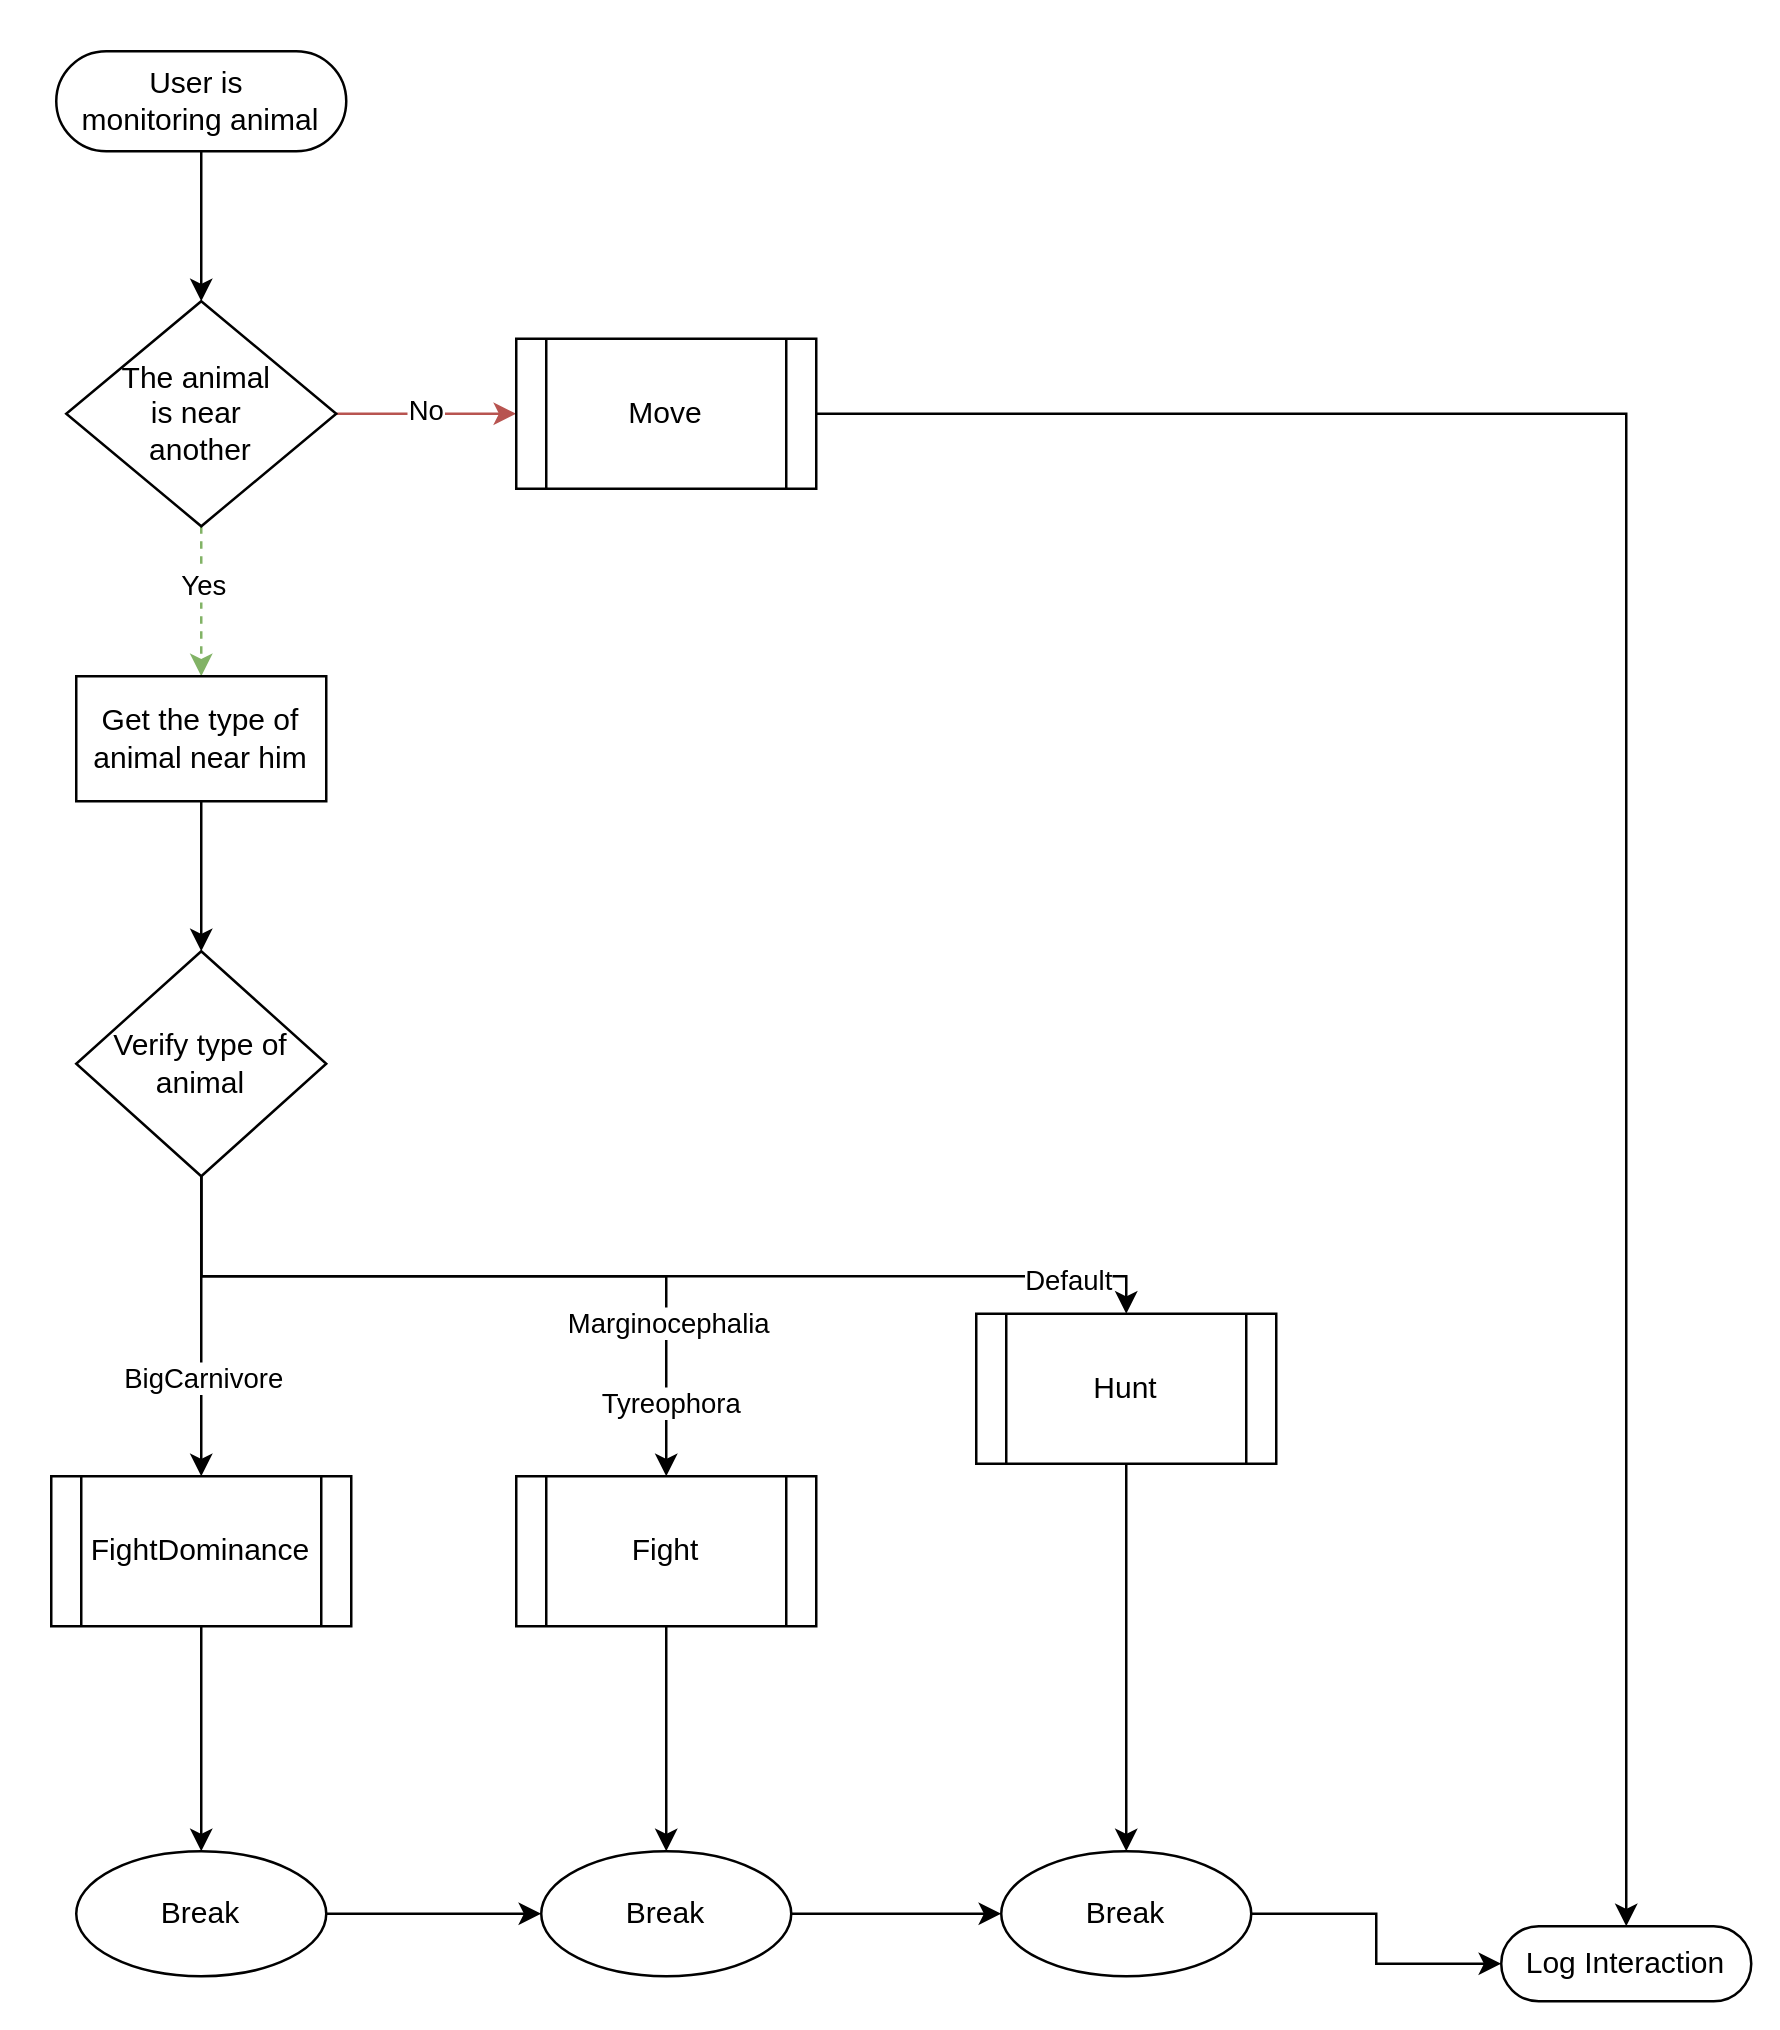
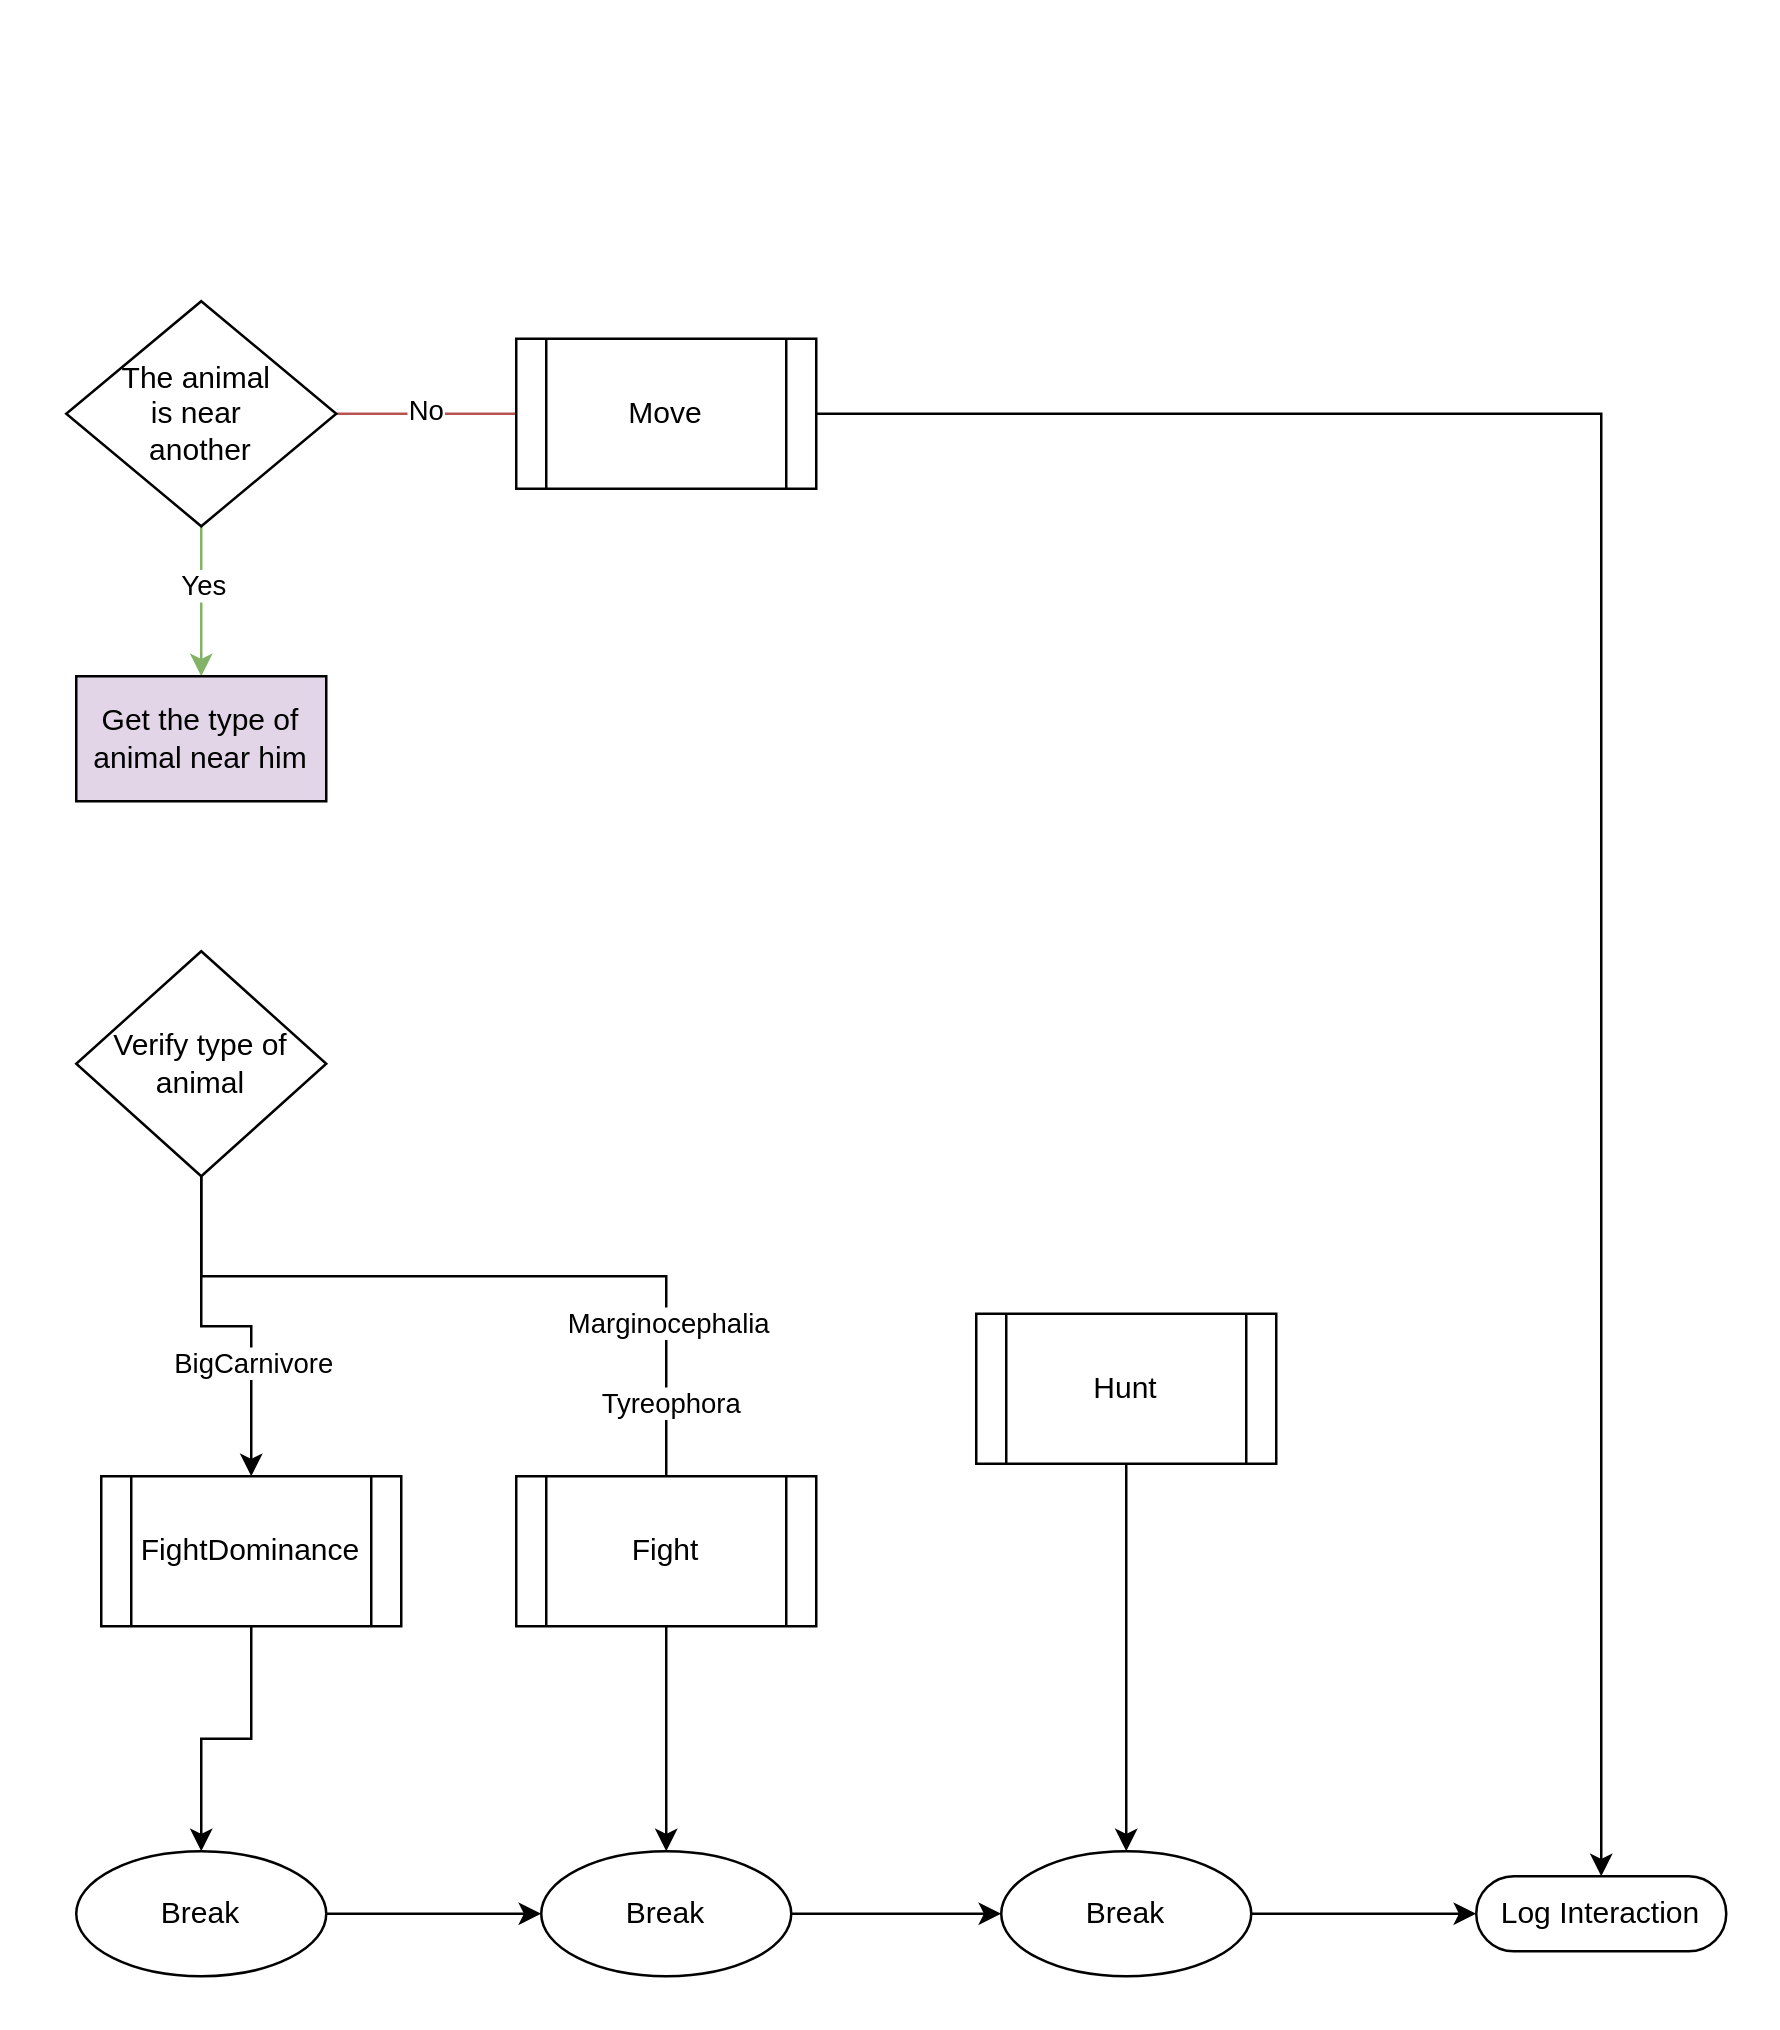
node "User is monitoring animal": removed
edge "User is monitoring animal" -> "The animal is near another": removed
edge "The animal is near another" -> "Move": arrowhead classic -> none
edge "The animal is near another" -> "Get the type of animal near him": style dashed -> solid
node "Get the type of animal near him": fillcolor #ffffff -> #e1d5e7
edge "Get the type of animal near him" -> "Verify type of animal": removed
edge "Verify type of animal" -> "Hunt": removed, label "Default"
edge "Verify type of animal" -> "Fight": arrowhead classic -> none
node "FightDominance": moved (201, 1551) -> (251, 1551)
node "Log Interaction": moved (1626, 1964) -> (1601, 1914)
